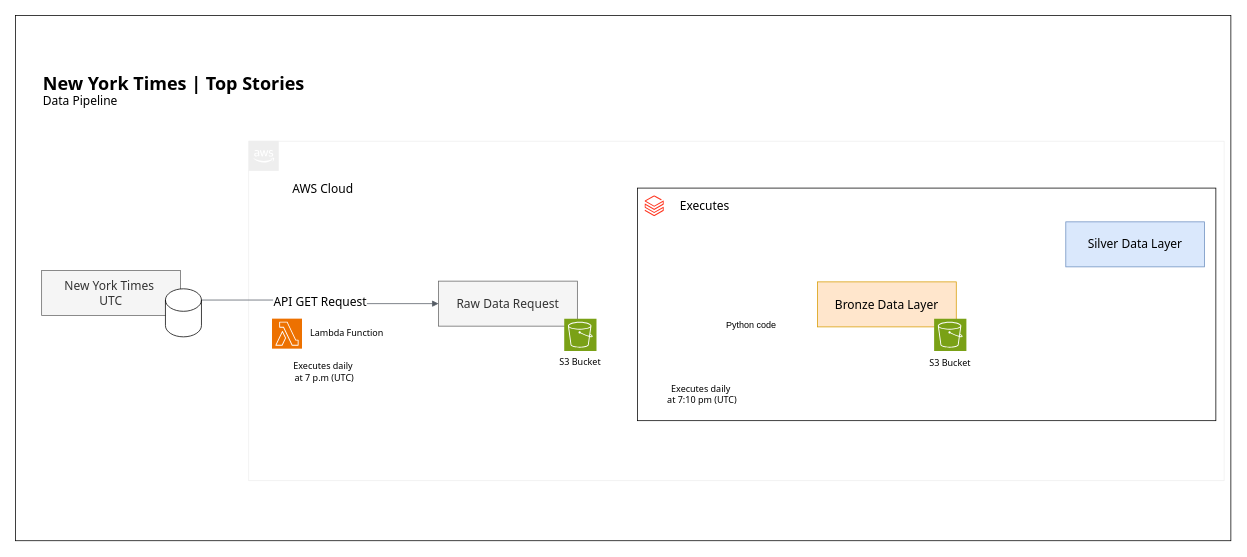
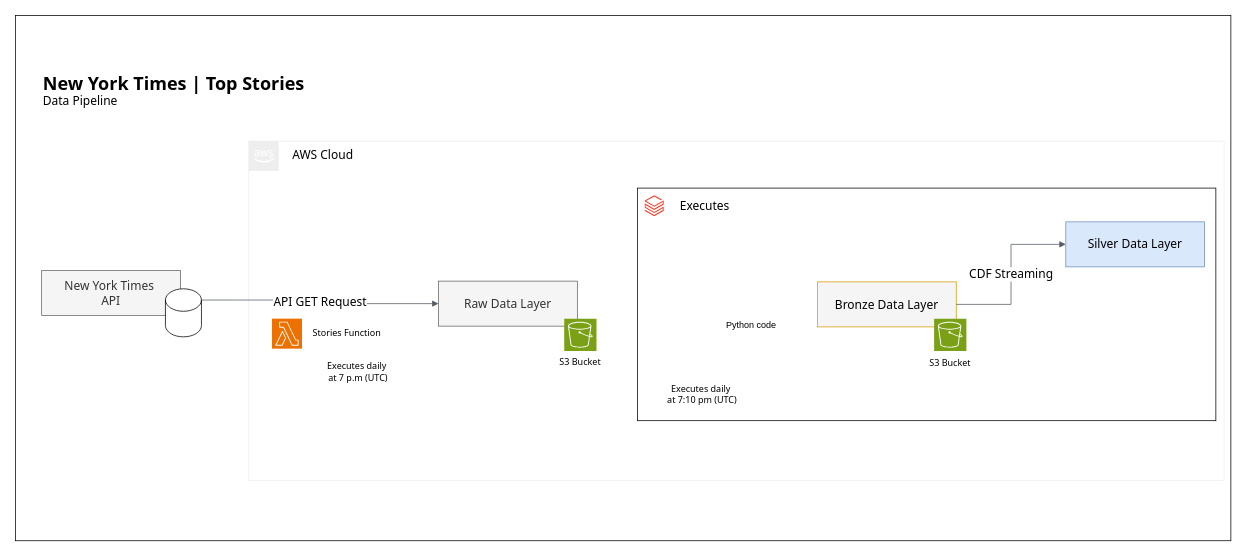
node "AWS Cloud": moved (323, 189) -> (323, 155)
edge "Bronze Data Layer" -> "Silver Data Layer": added, label "CDF Streaming"
node "New York Times UTC": label "New York Times UTC" -> "New York Times API"
node "Raw Data Request": label "Raw Data Request" -> "Raw Data Layer"
node "Bronze Data Layer": fillcolor #ffe6cc -> #f5f5f5
node "Lambda Function": label "Lambda Function" -> "Stories Function"
node "Executes daily at 7 p.m (UTC)": moved (324, 372) -> (358, 372)
